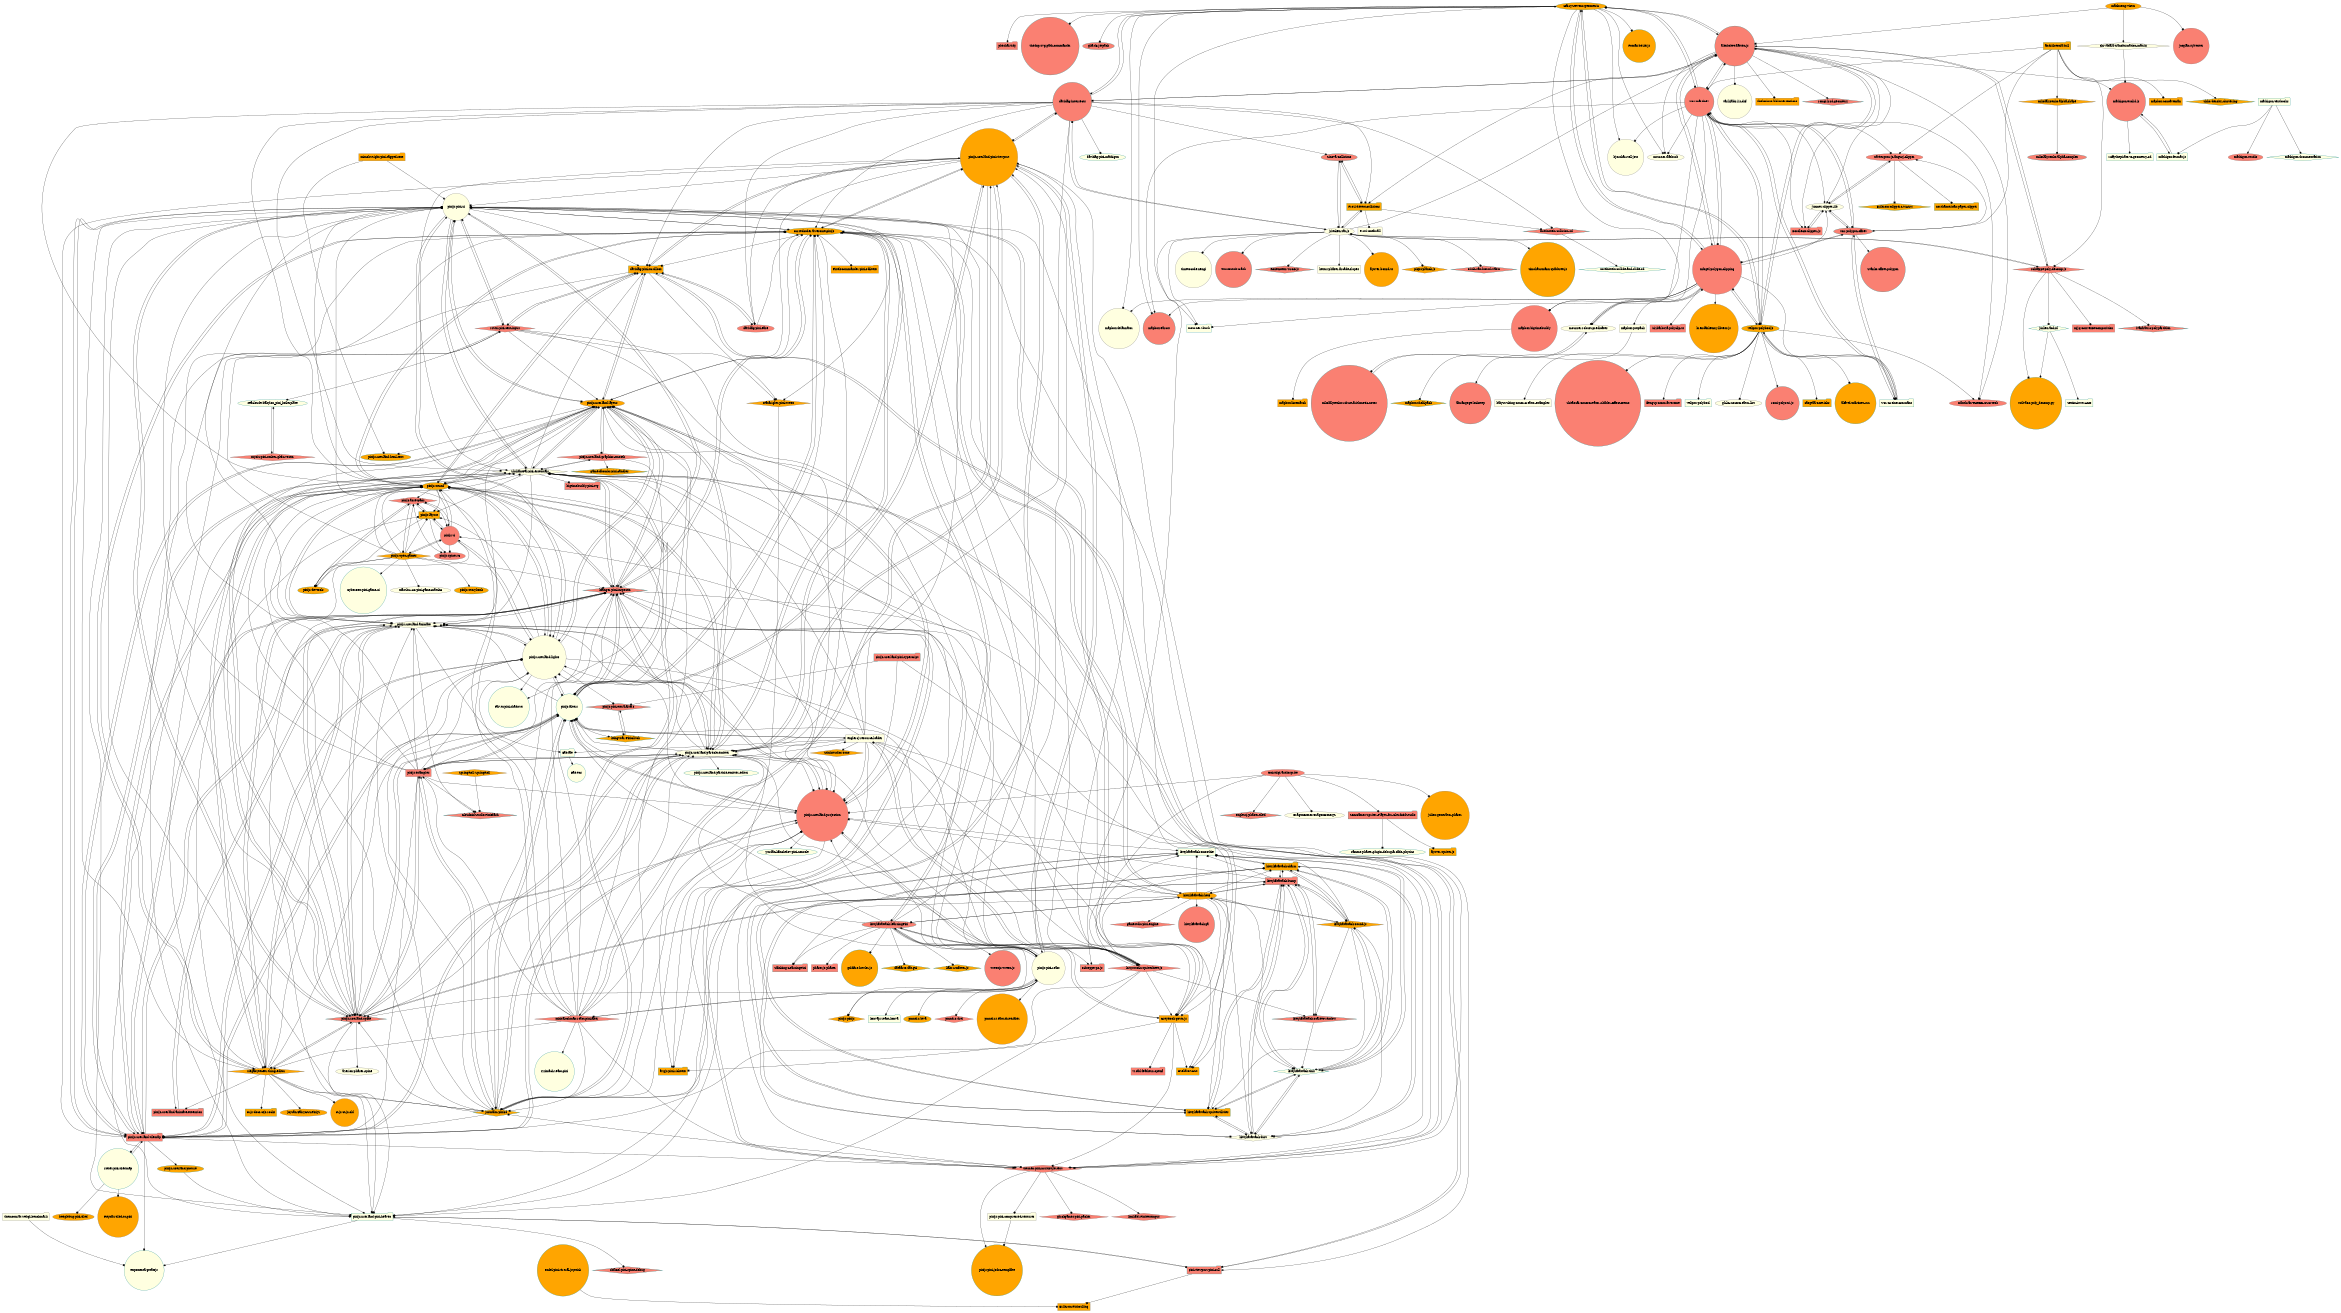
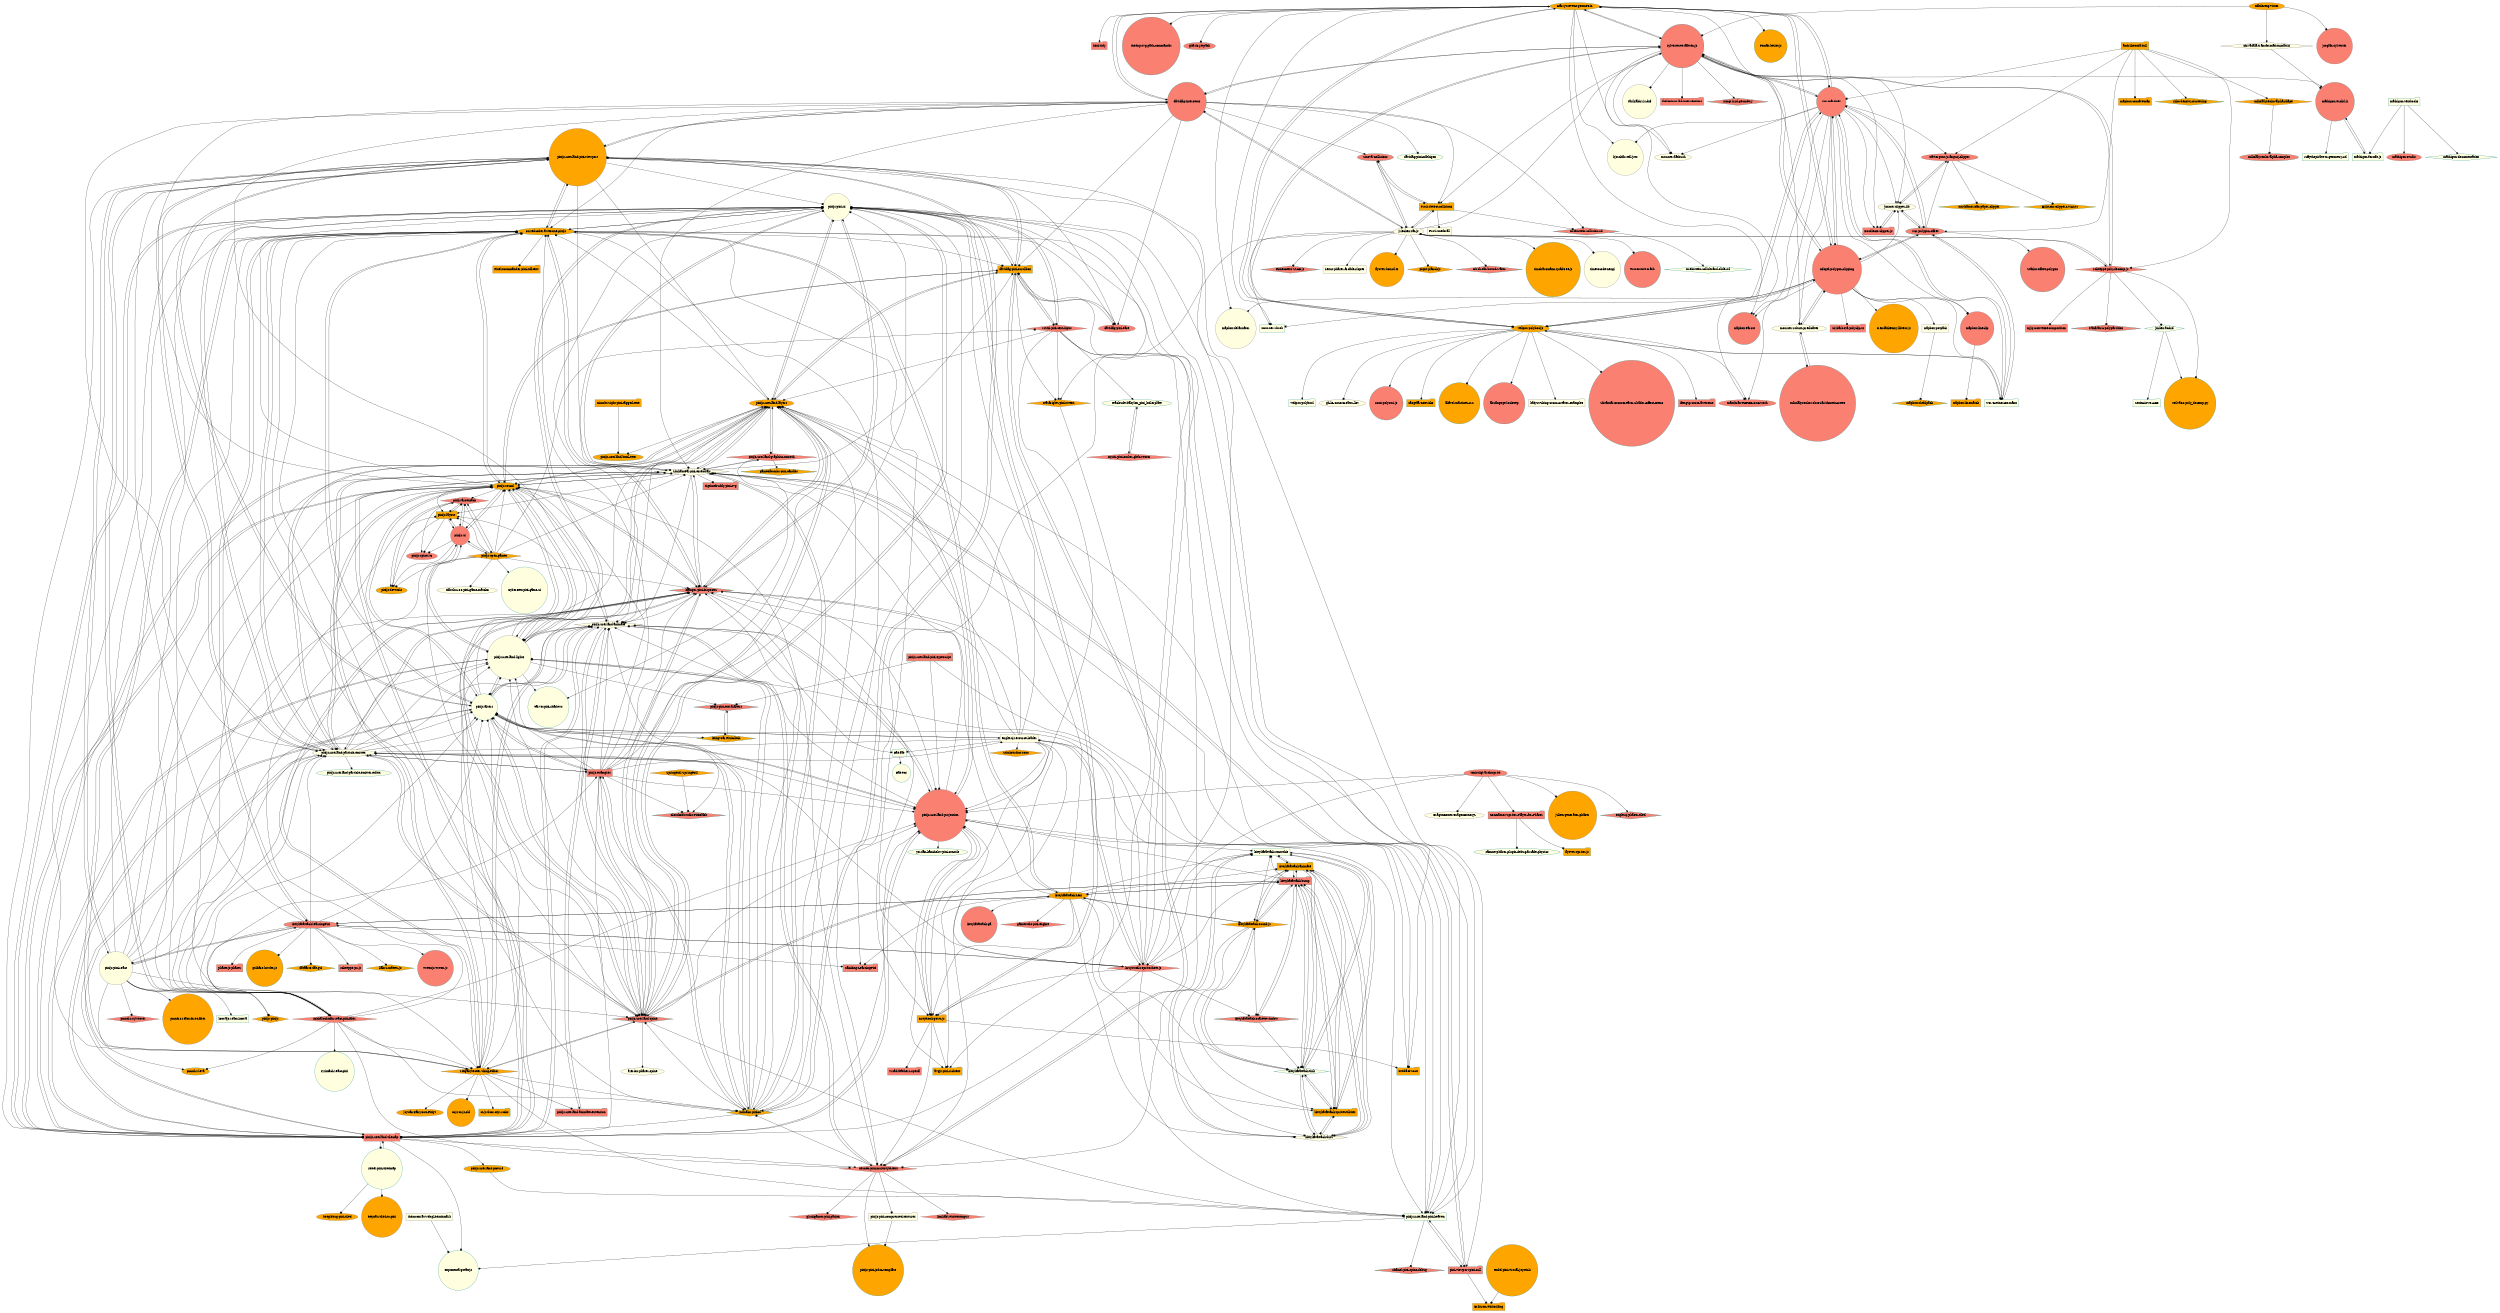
node "pbeshai/tidy": label "pbeshai/tidy" -> "hexi/tidy"
node "alexbol99/flatten-js": label "alexbol99/flatten-js" -> "sylvester99/flatten-js"
node "thelonious/kld-intersections": fillcolor orange -> salmon
edge "mimshwright/pixi-tagged-text" -> "pixijs/pixi-ui": now "davidfig/pixi-scrollbox" -> "pixijs/pixi-ui"
node "northamerican/paper-clipper": shape folder -> diamond
edge "davidfig/pixi-ease" -> "cursedcoder/awesome-pixijs": reversed
node "mapbox/bigtimebuddy": label "mapbox/bigtimebuddy" -> "mapbox/lineclip"
edge "jriecken/sat-js" -> "schteppe/p2.js": now "jriecken/sat-js" -> "Zainking/LearningPixi"
node "pixijs/storybook": removed
node "SBCGames/Spriter-Player-for-CloudKidStudio": label "SBCGames/Spriter-Player-for-CloudKidStudio" -> "SBCGames/Spriter-Player-for-Phaser"
node "kittykatattack/charm": label "kittykatattack/charm" -> "kittykatattack/animate"
edge "michalochman/react-pixi-fiber" -> "pixijs/pixi-react": now "michalochman/react-pixi-fiber" -> "pmndrs/leva"
node "pmndrs/drei": label "pmndrs/drei" -> "pmndrs/sylvester"
